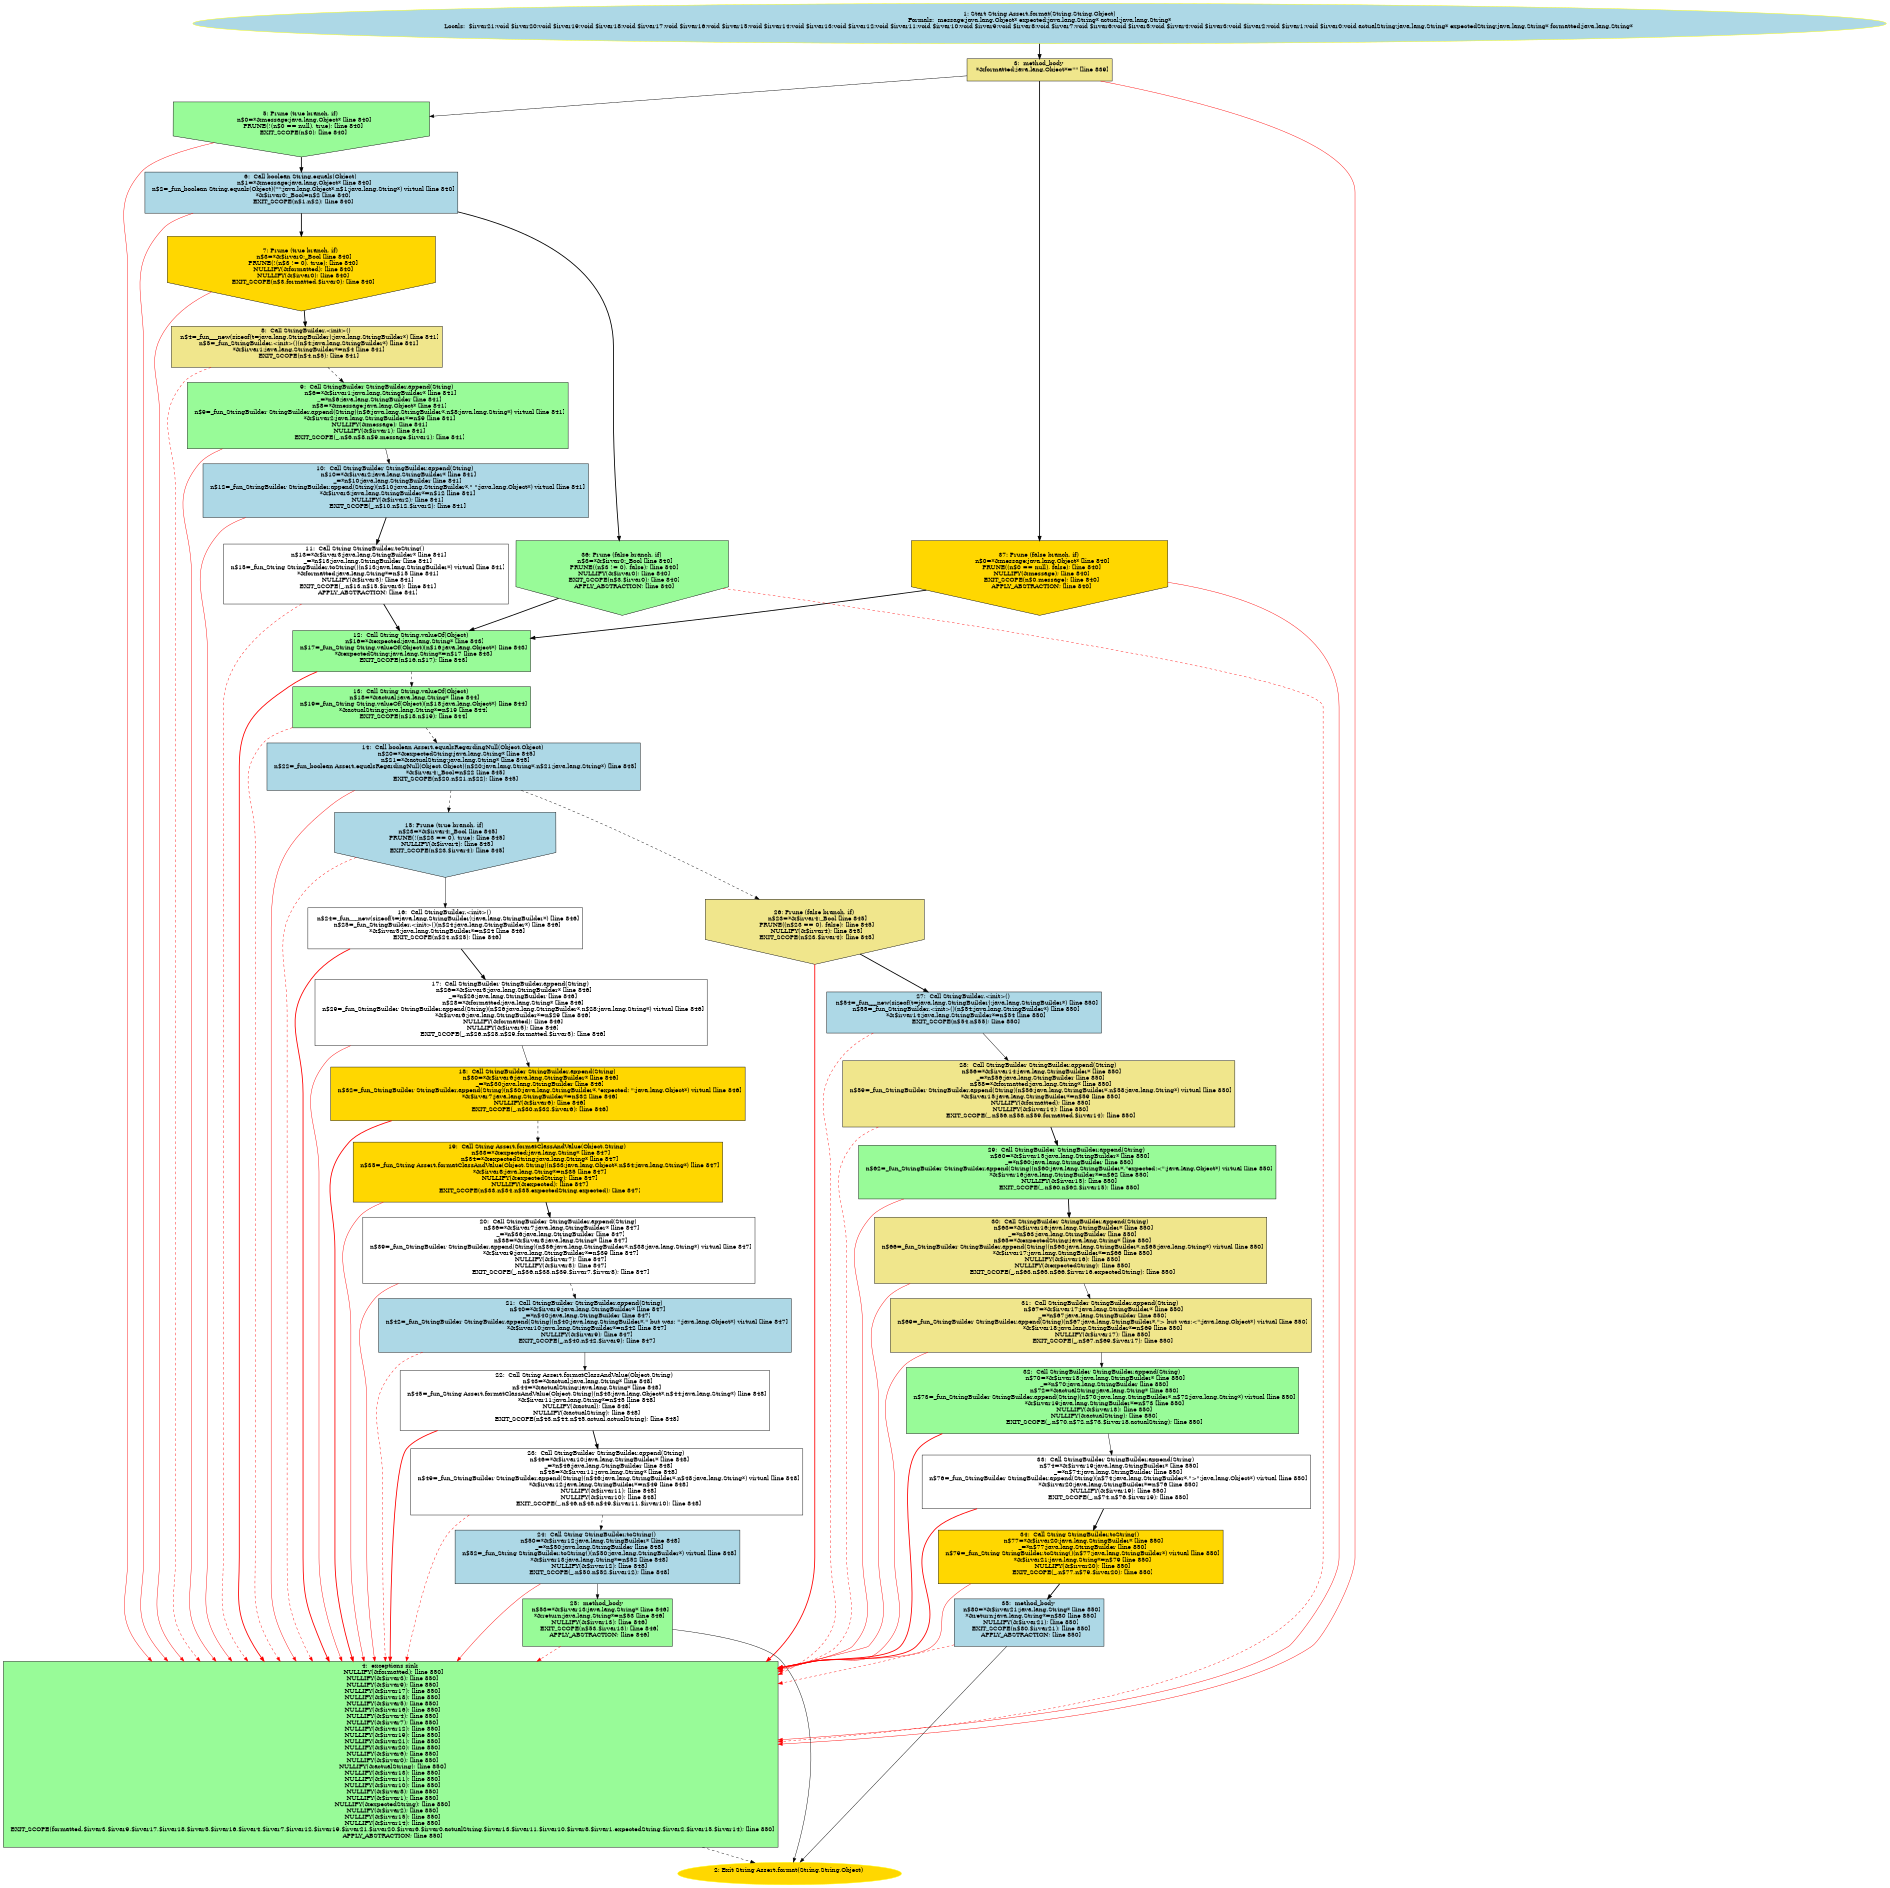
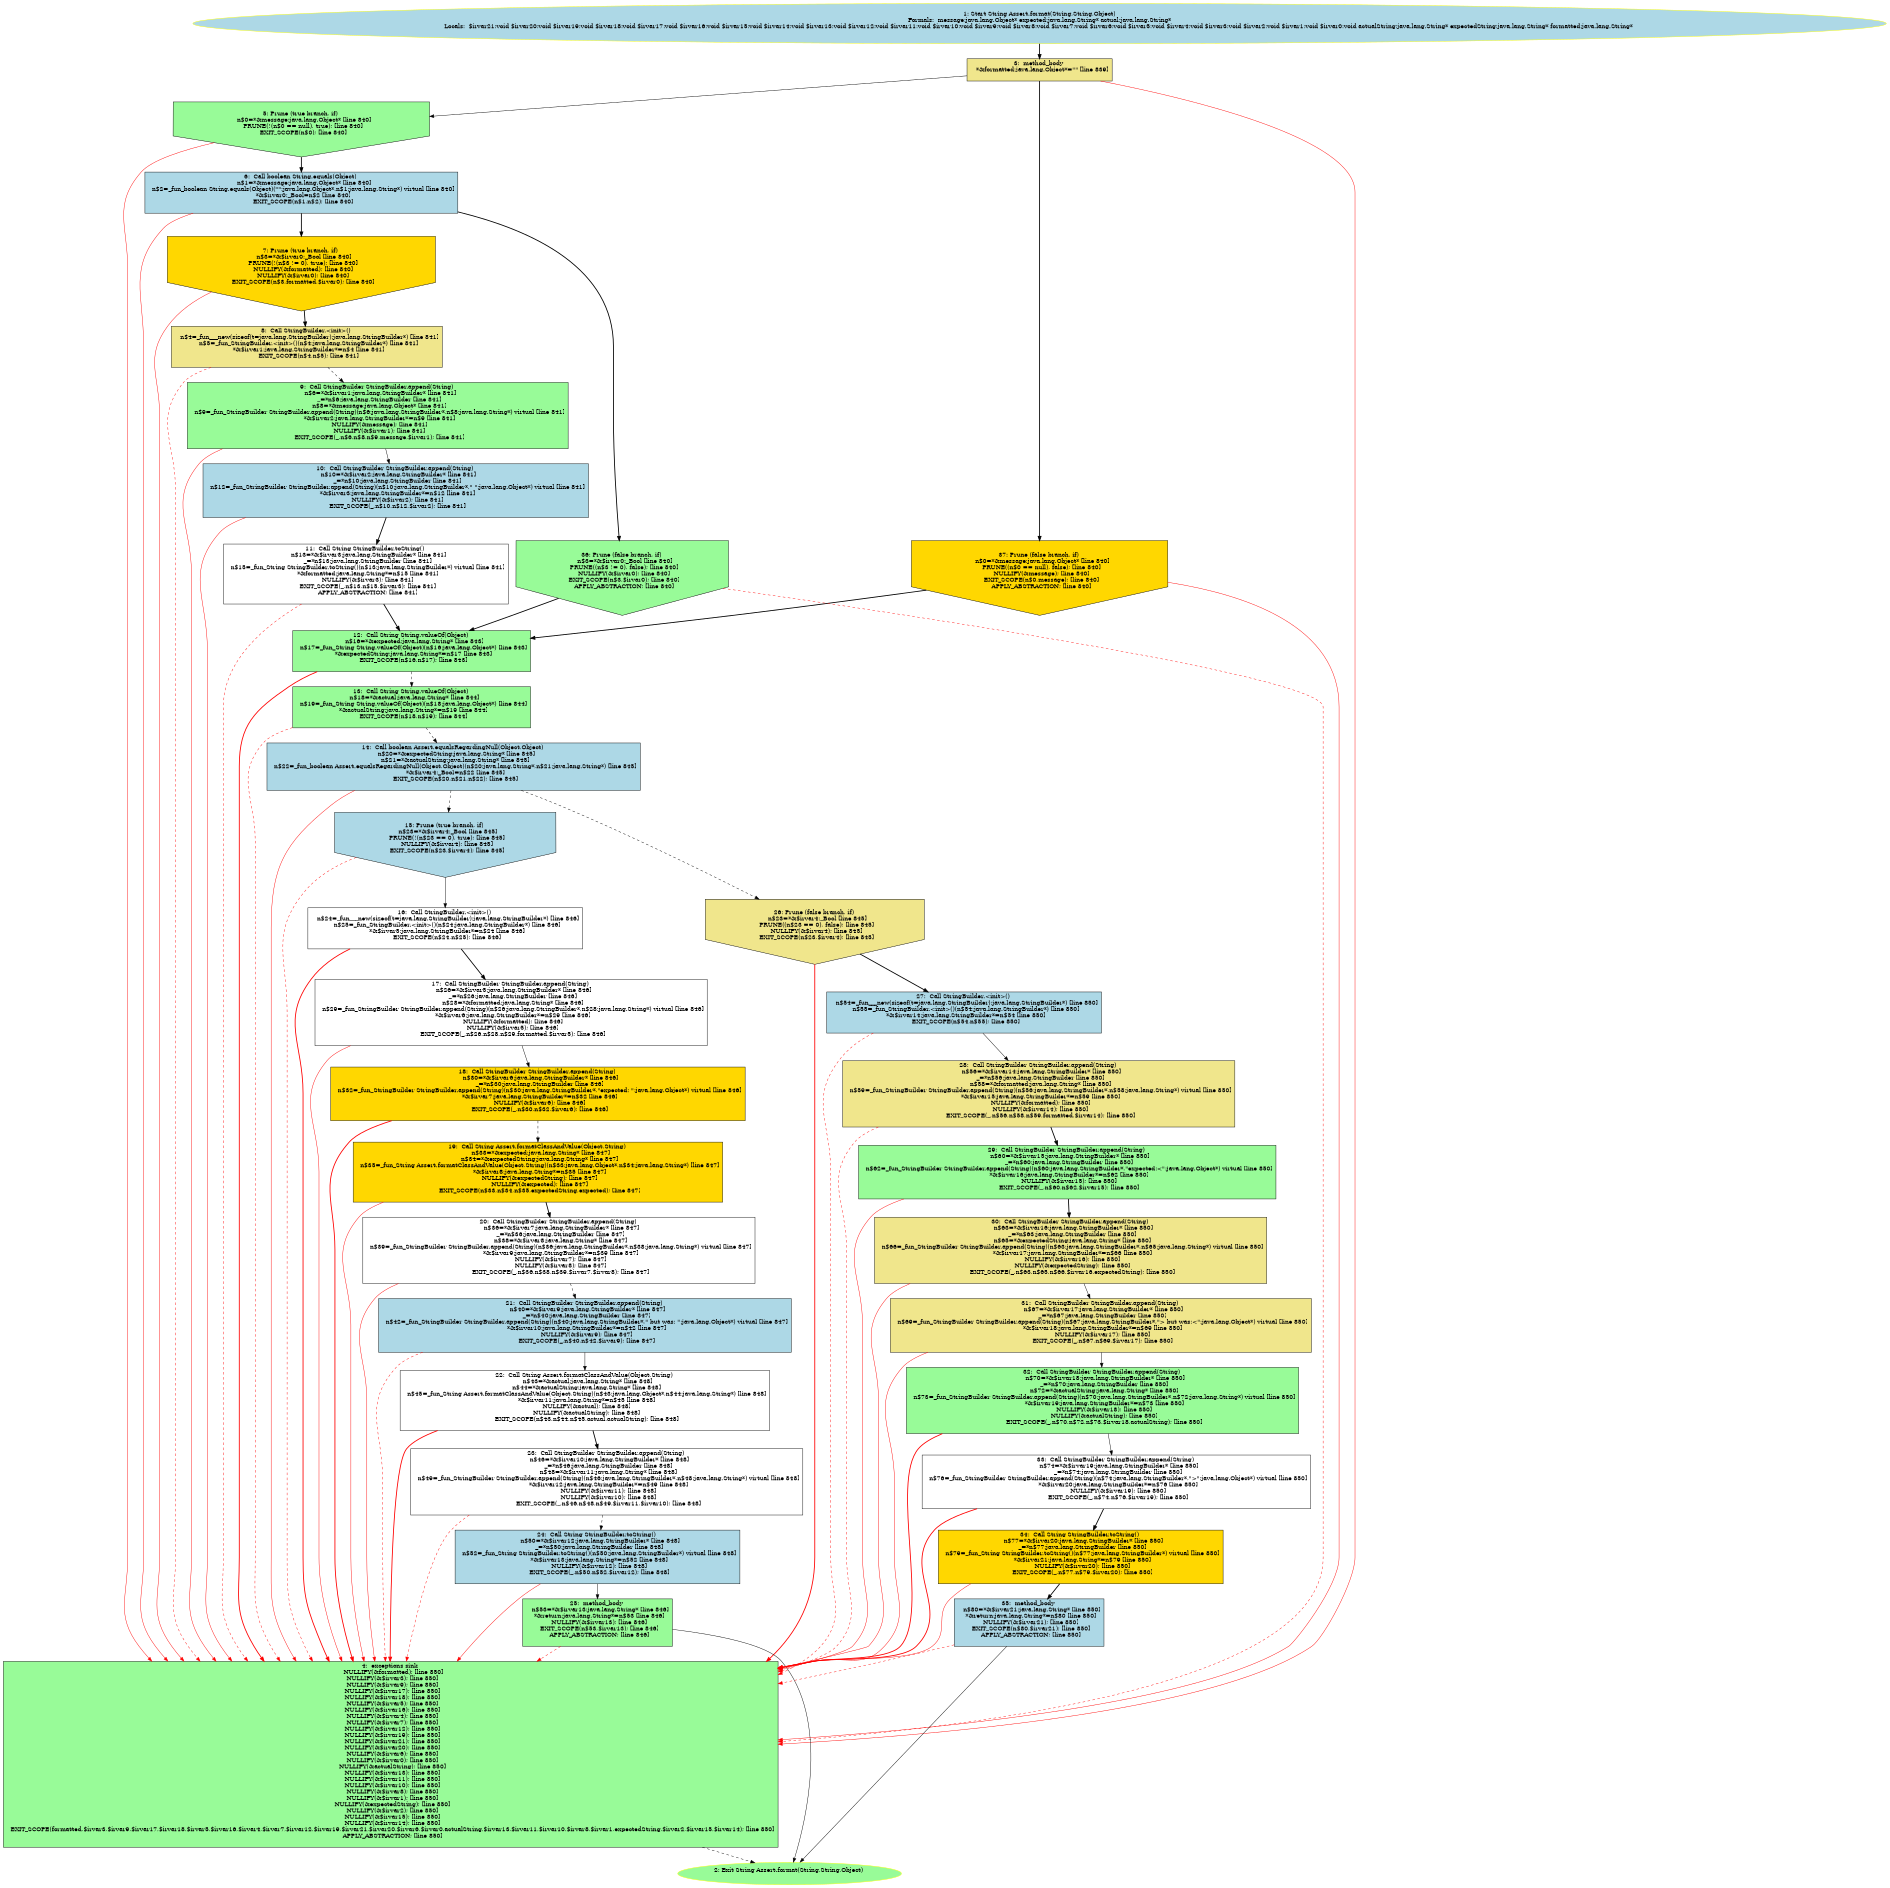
node "2: Exit String Assert.format(String,String,Object)": fillcolor gold -> palegreen
